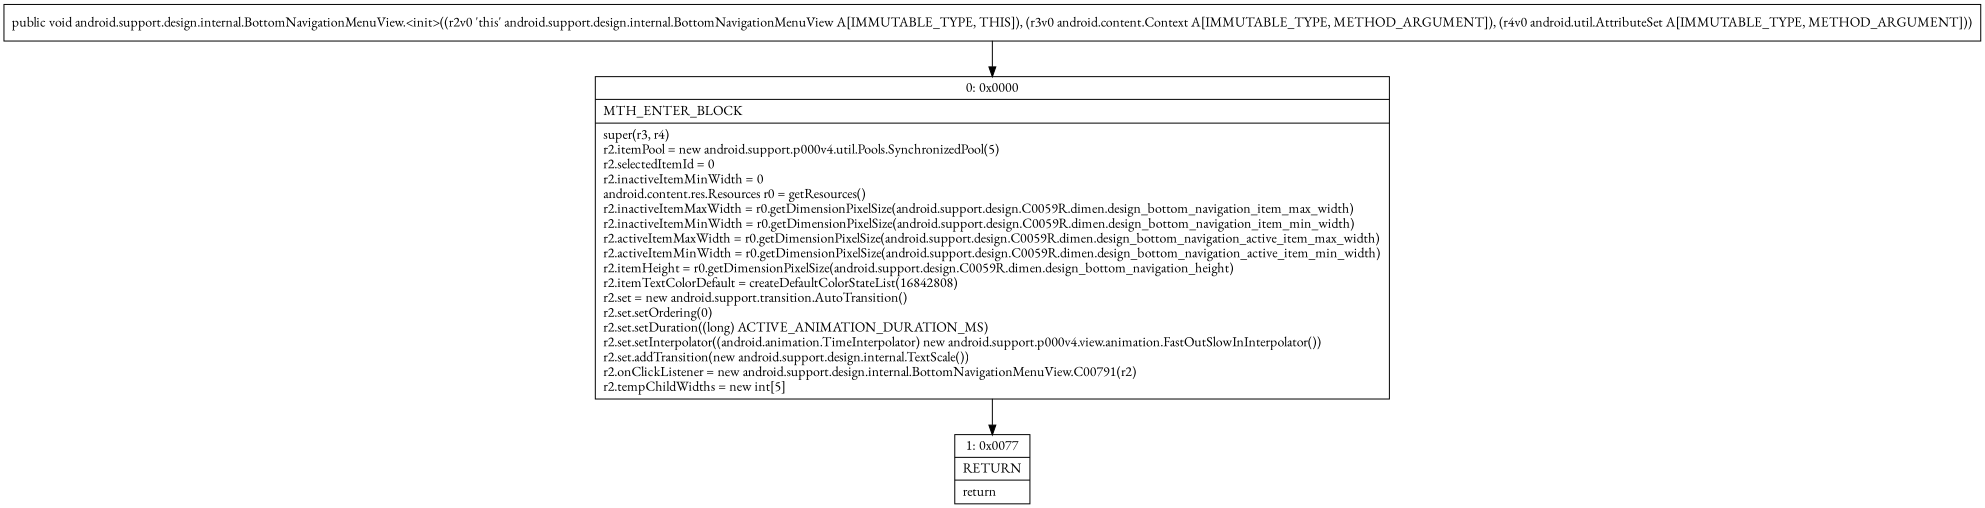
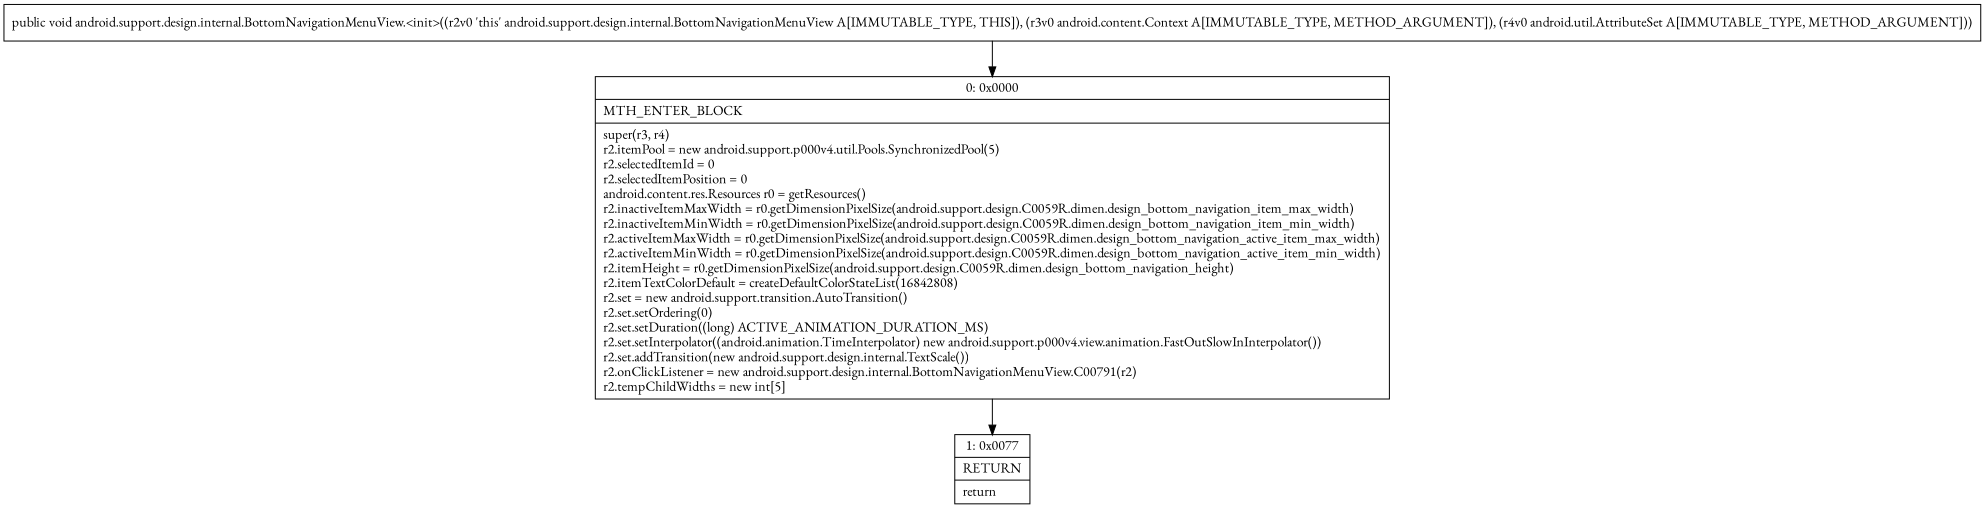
node "0: 0x0000": text "r2.inactiveItemMinWidth = 0" -> "r2.selectedItemPosition = 0"
